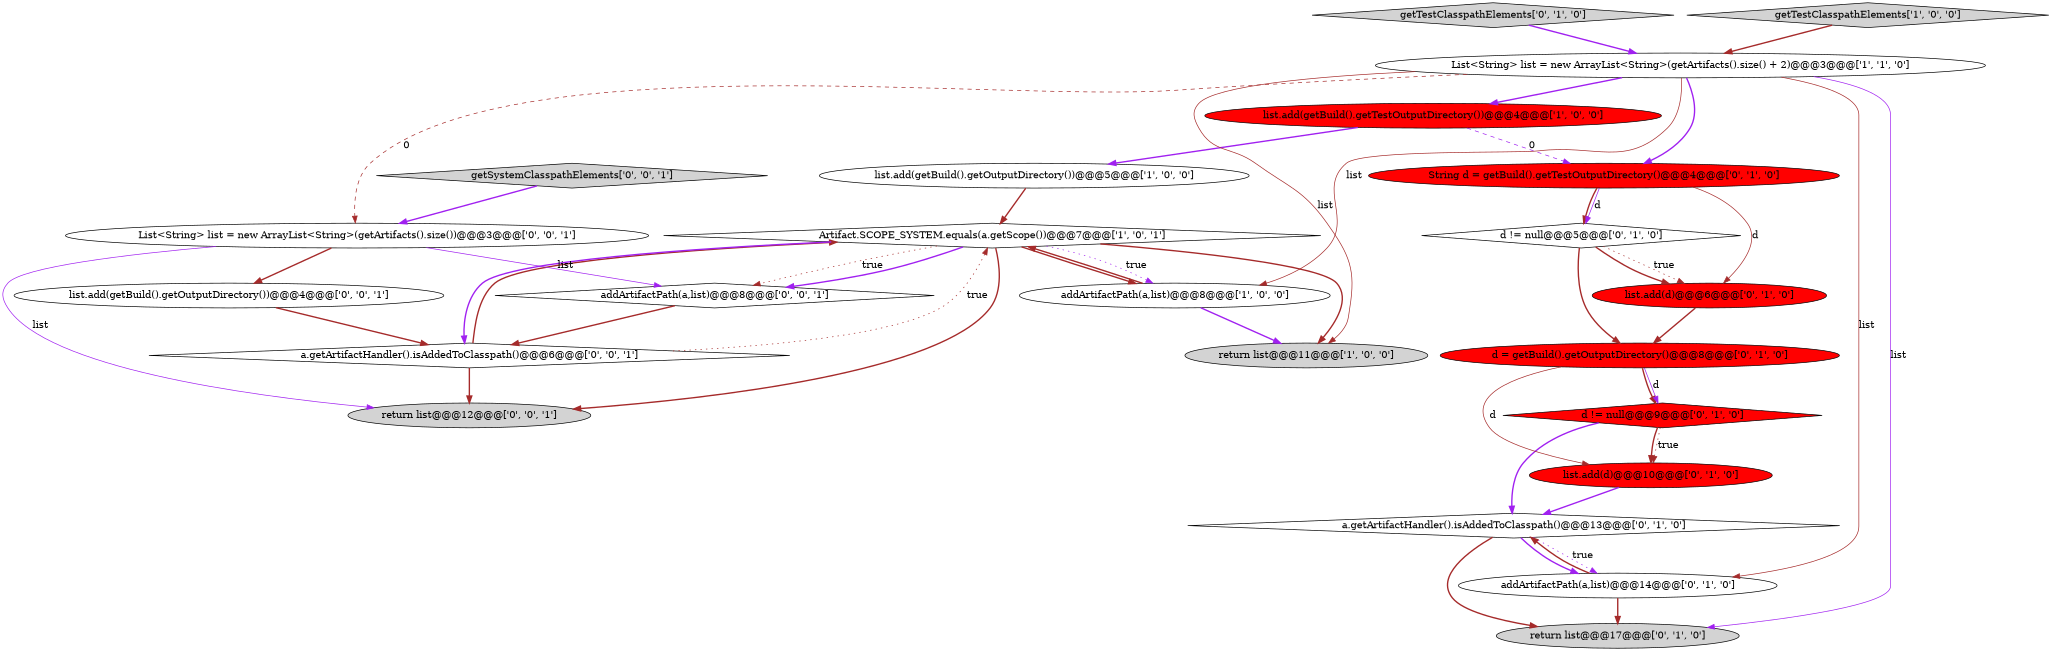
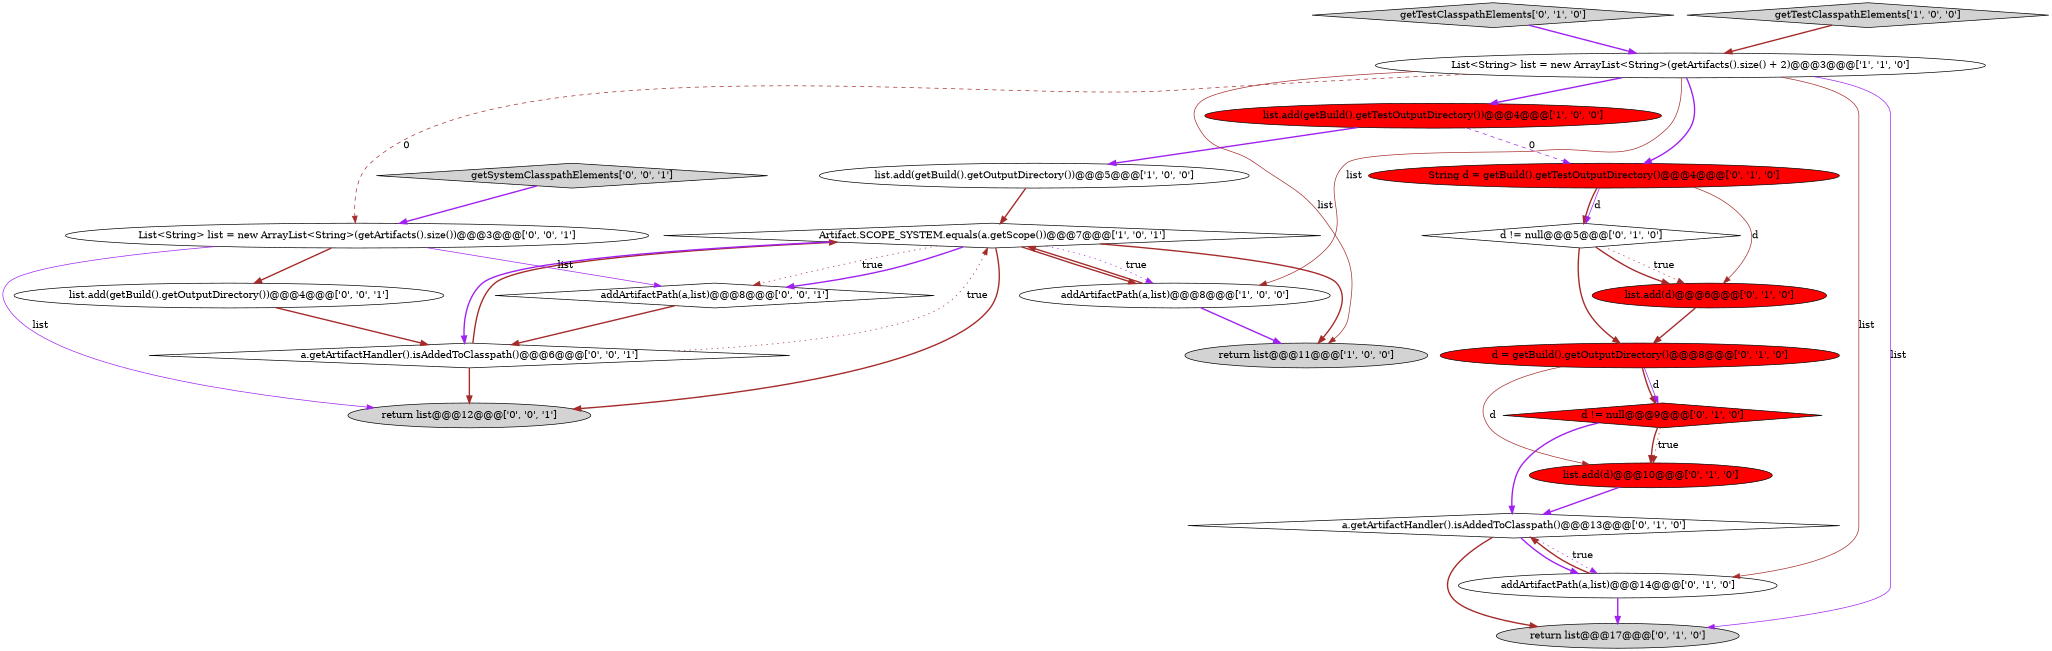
edge "addArtifactPath(a,list)@@@14@@@['0', '1', '0']" -> "return list@@@17@@@['0', '1', '0']": color brown -> purple
